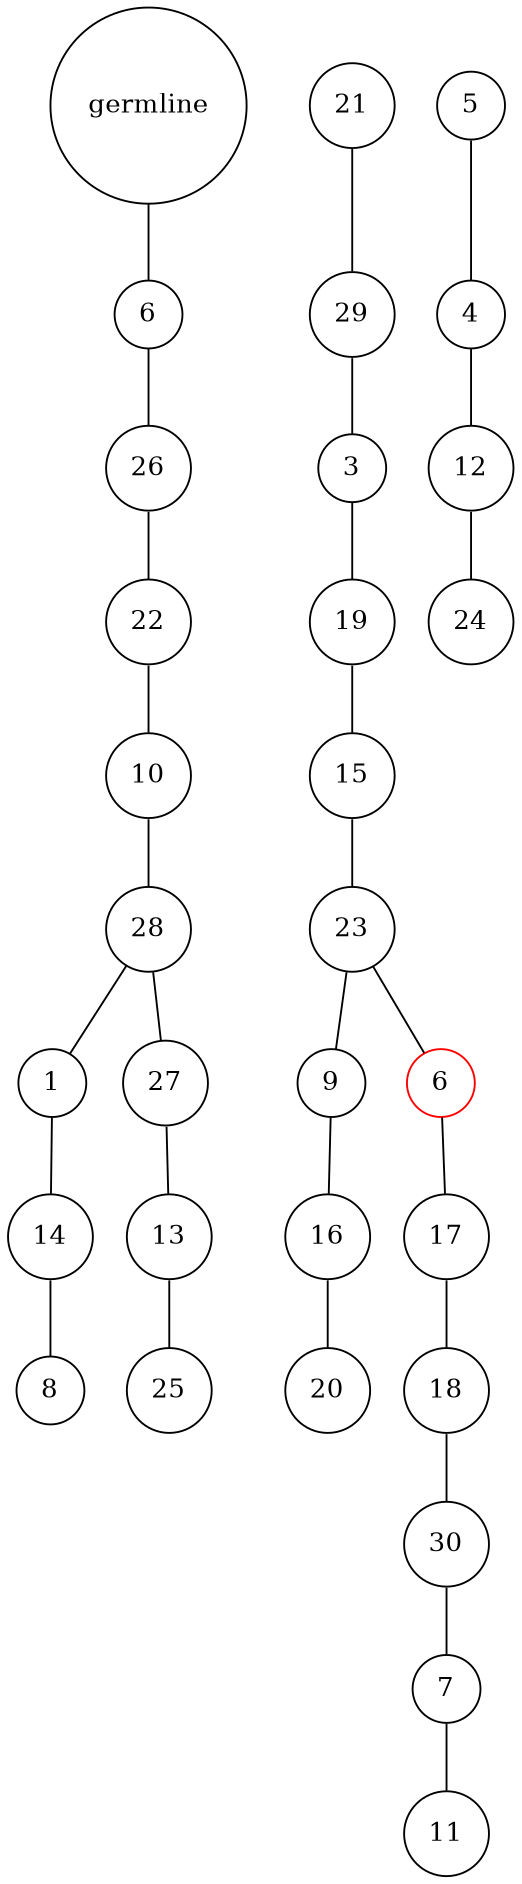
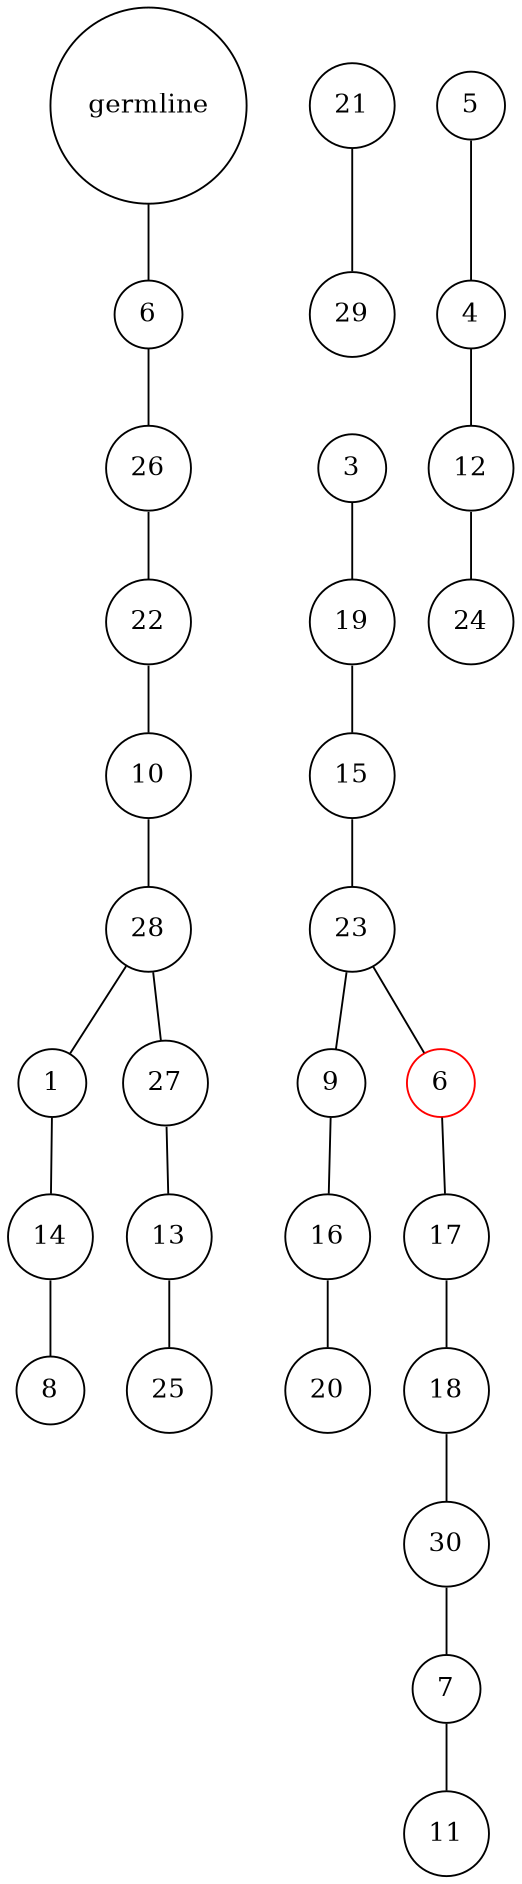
edge "29" -- "3": removed
